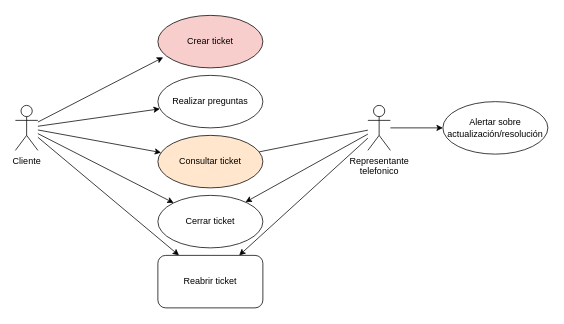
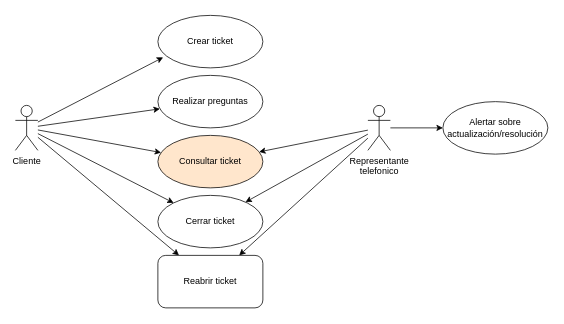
node "Crear ticket": fillcolor #f8cecc -> #ffffff
edge "Representante telefonico" -- "Consultar ticket": arrowhead none -> classic
